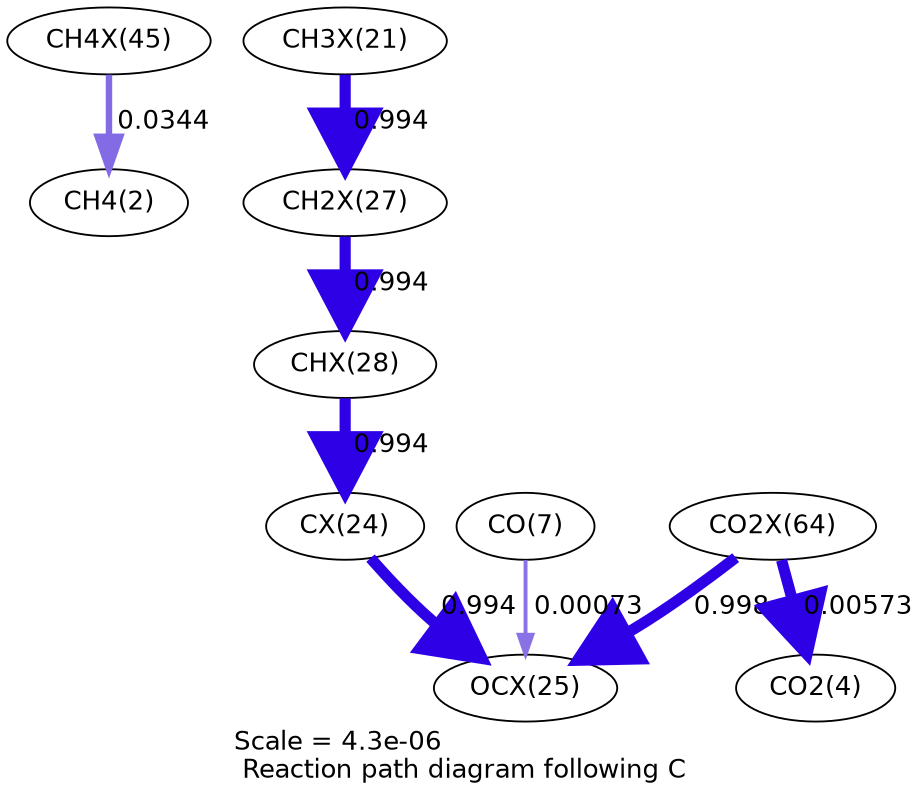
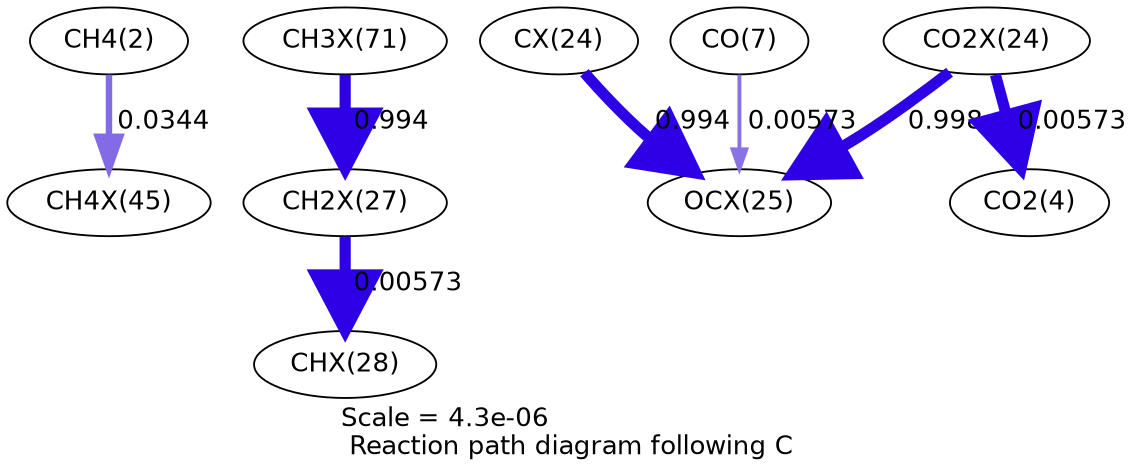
node "CH3X(21)": label "CH3X(21)" -> "CH3X(71)"
edge "CH4X(45)" -> "CH4(2)": reversed
edge "CH2X(27)" -> "CHX(28)": label " 0.994" -> " 0.00573"
edge "CHX(28)" -> "CX(24)": removed, label "0.994"
node "CO2X(64)": label "CO2X(64)" -> "CO2X(24)"
edge "CO(7)" -> "OCX(25)": label " 0.00073" -> " 0.00573"
